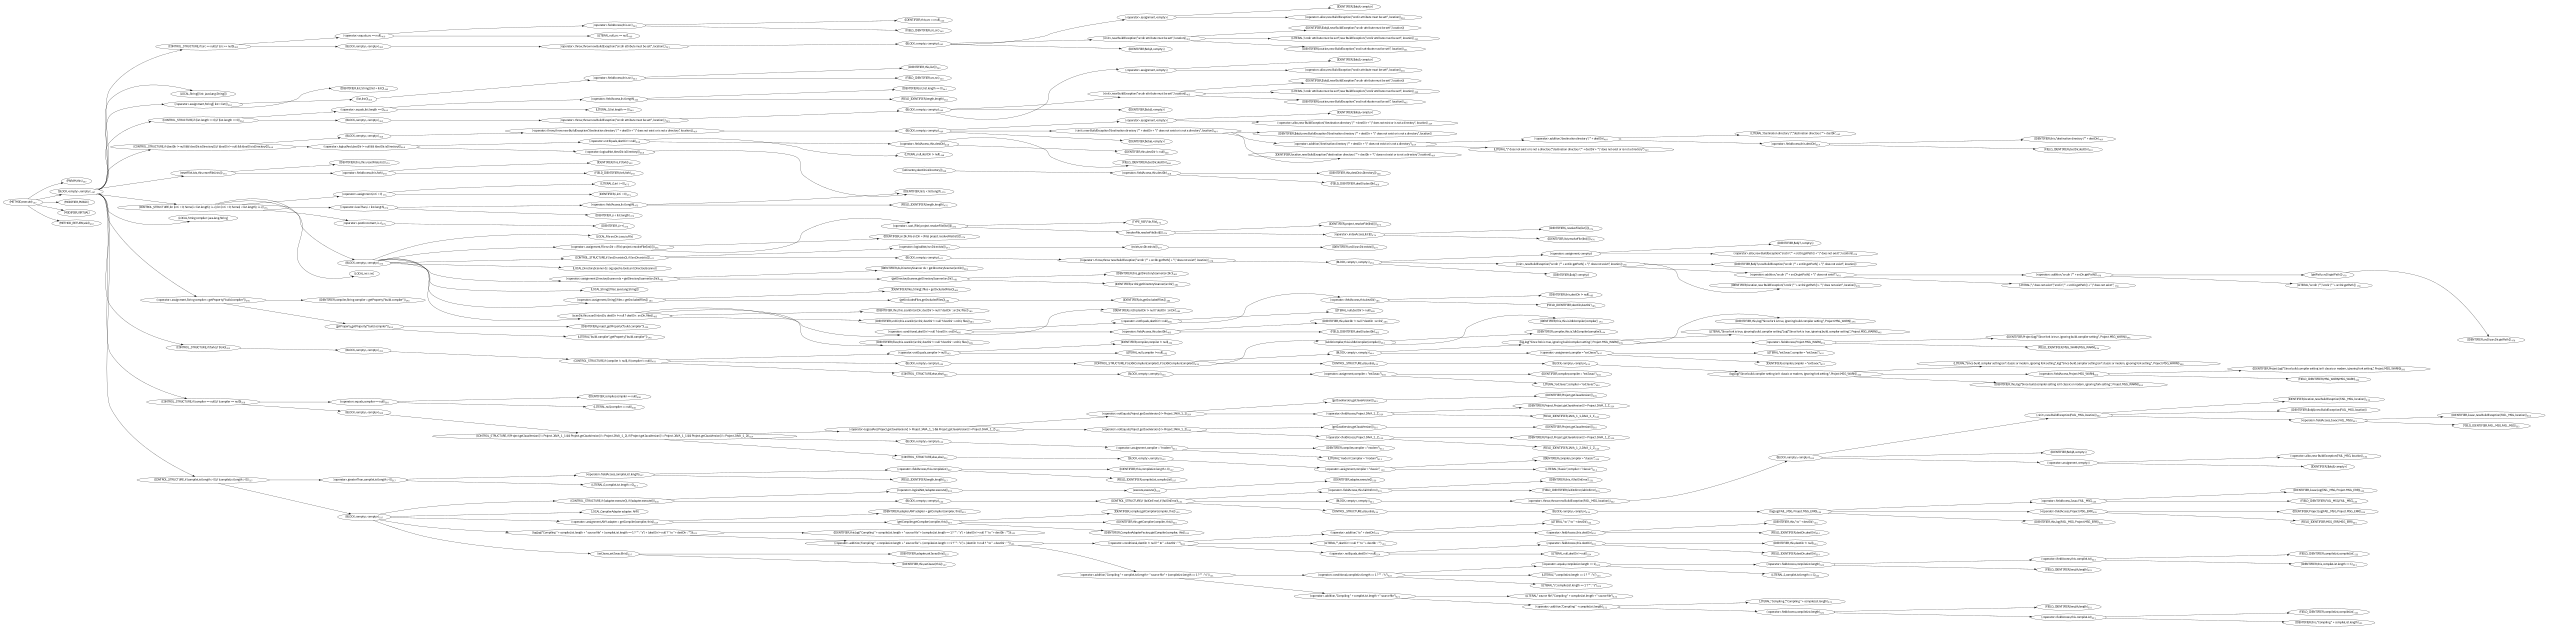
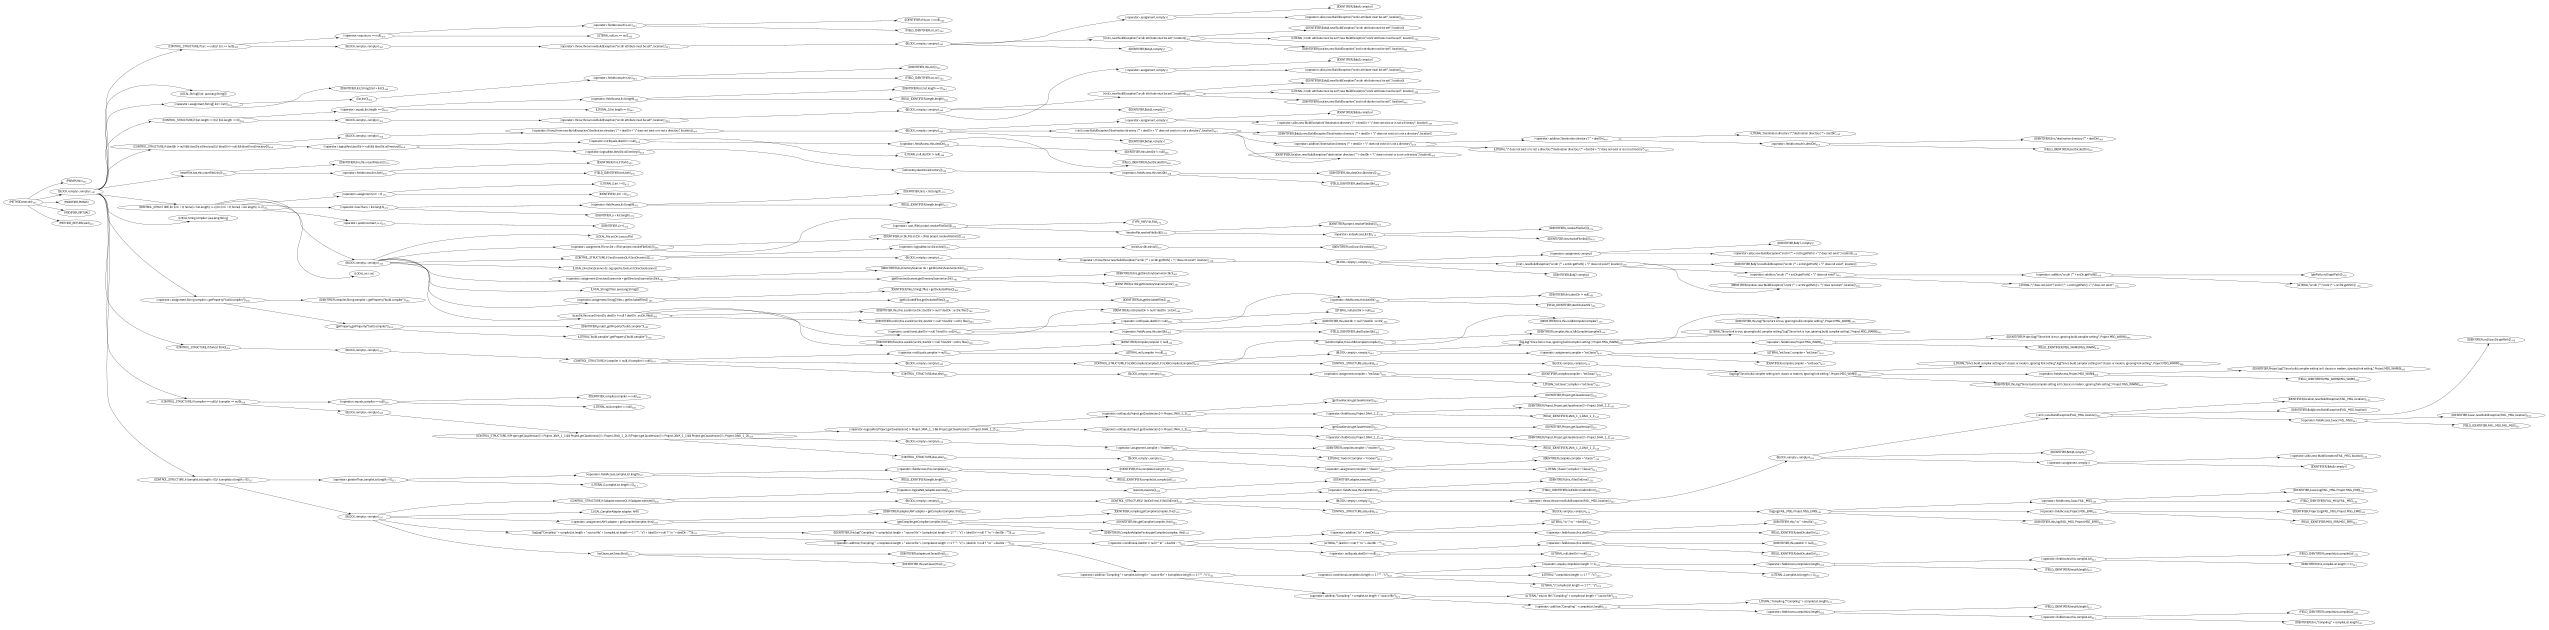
edge "(<operator>.logicalNot,!destDir.isDirectory())" -> "(IDENTIFIER,list,i < list.length)": now "(<operator>.logicalNot,!destDir.isDirectory())" -> "(isDirectory,destDir.isDirectory())"
edge "(getPath,srcDir.getPath())" -> "(IDENTIFIER,srcDir,srcDir.getPath())": now "(IDENTIFIER,$obj8,new BuildException(FAIL_MSG, location))" -> "(IDENTIFIER,srcDir,srcDir.getPath())"
